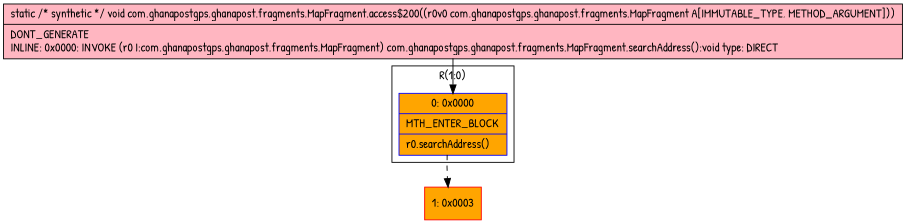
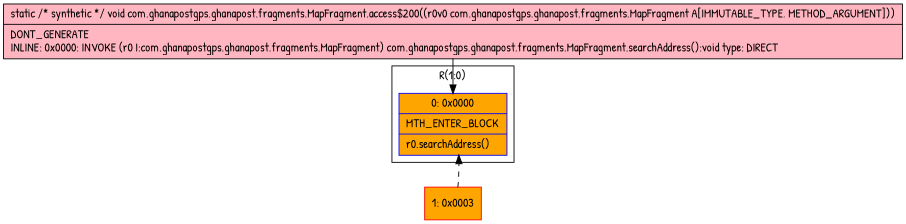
edge "0: 0x0000" -> "1: 0x0003": reversed
